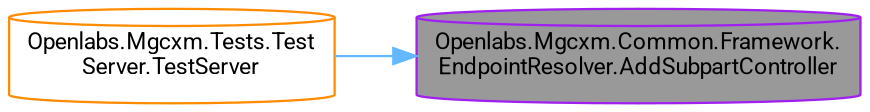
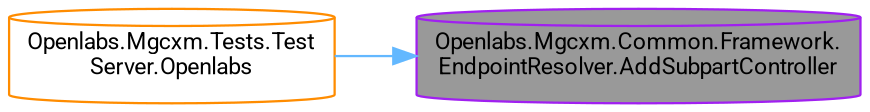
node "Openlabs.Mgcxm.Tests.Test Server.TestServer": label "Openlabs.Mgcxm.Tests.Test Server.TestServer" -> "Openlabs.Mgcxm.Tests.Test Server.Openlabs"
